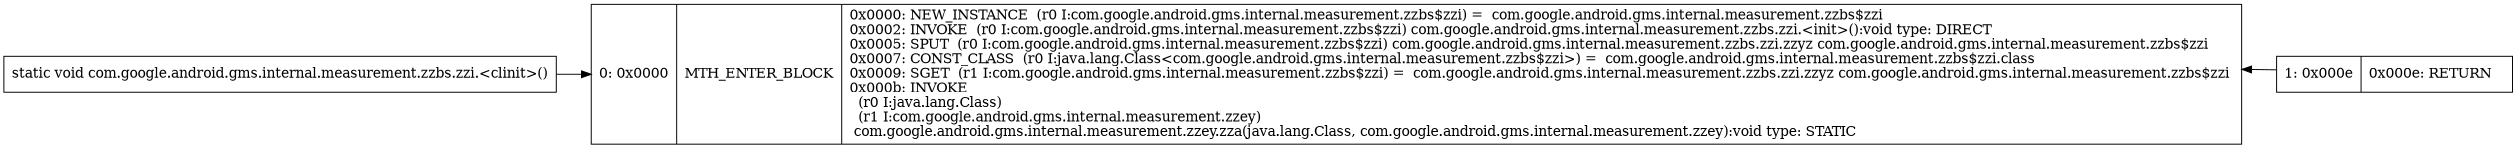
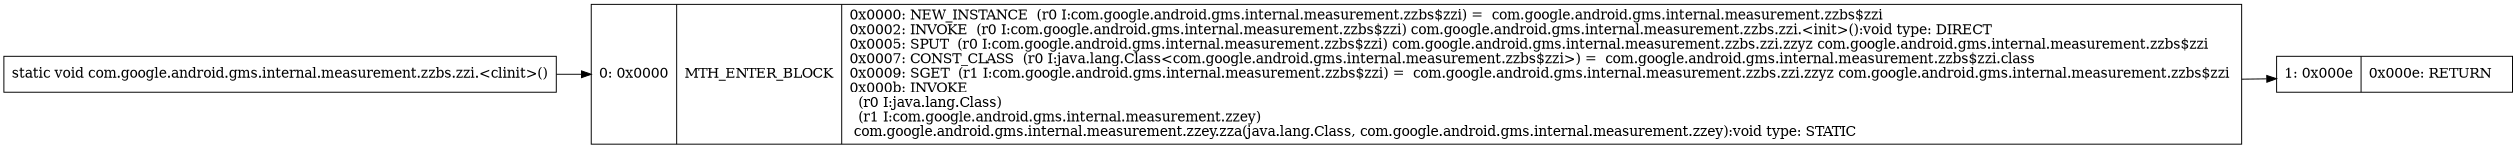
edge "1: 0x000e" -> "0: 0x0000": reversed
